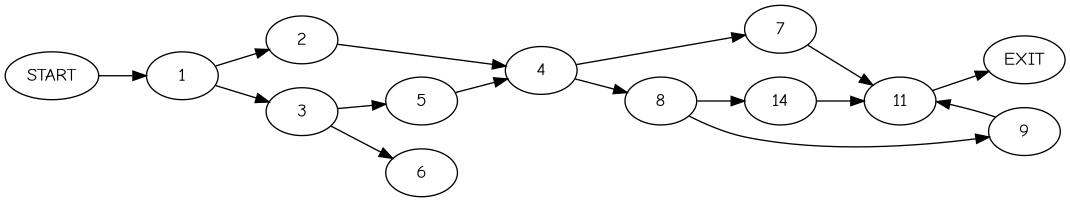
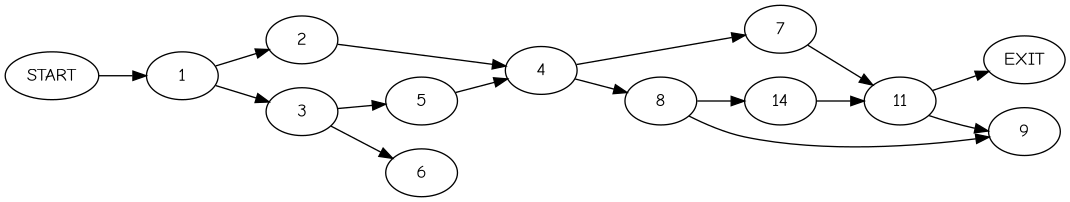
edge "9" -> "11": reversed
